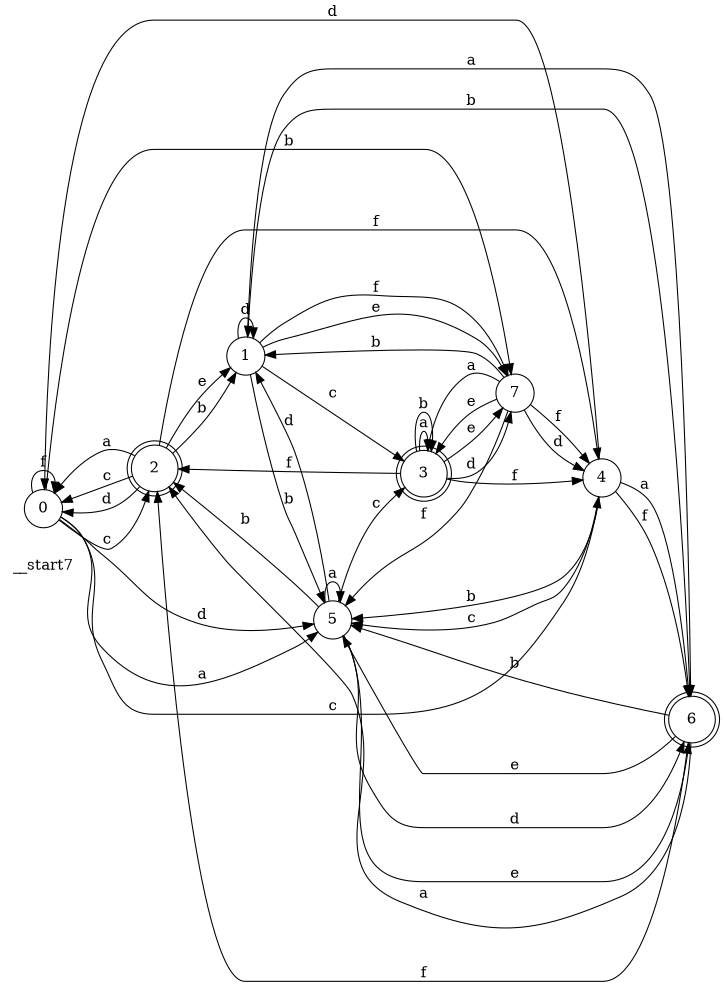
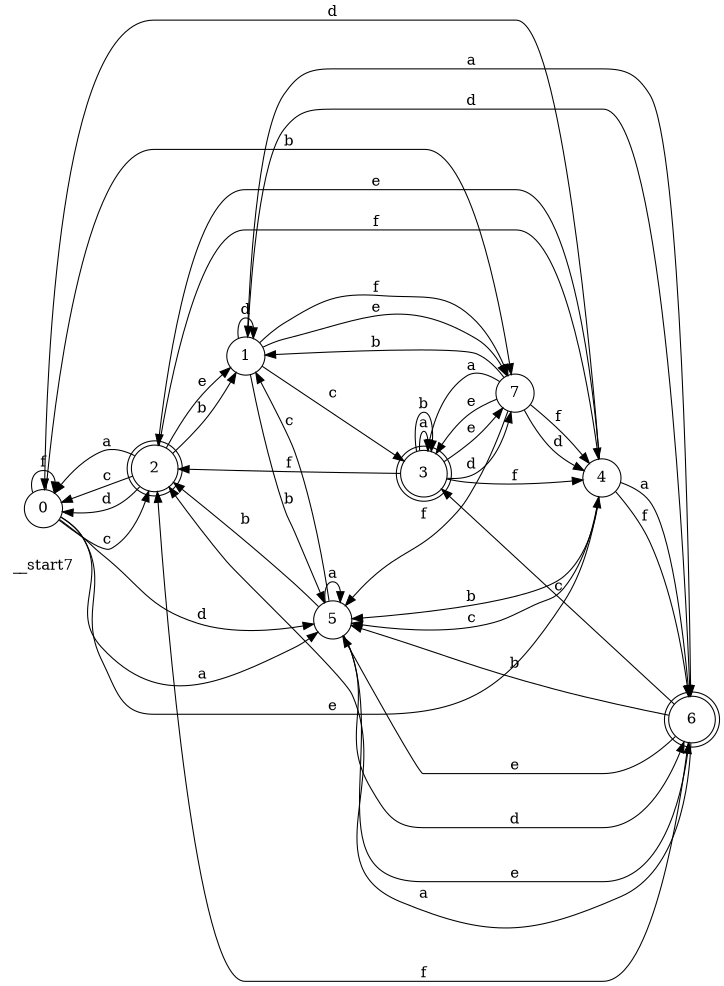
edge "6" -> "1": label "b" -> "d"
edge "4" -> "2": added, label "e"
edge "5" -> "1": label "d" -> "c"
edge "5" -> "3": now "6" -> "3"
edge "0" -> "4": label "c" -> "e"
